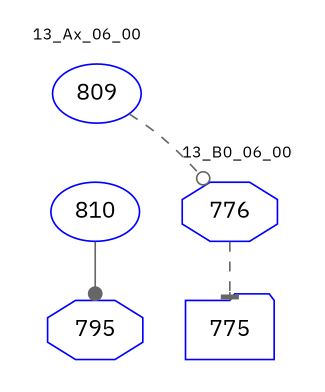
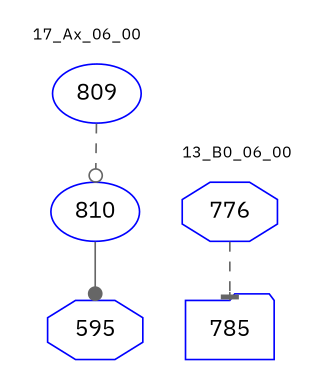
cluster "13_Ax_06_00": label "13_Ax_06_00" -> "17_Ax_06_00"
edge "809" -> "776": now "809" -> "810"
node "795": label "795" -> "595"
node "775": label "775" -> "785"
